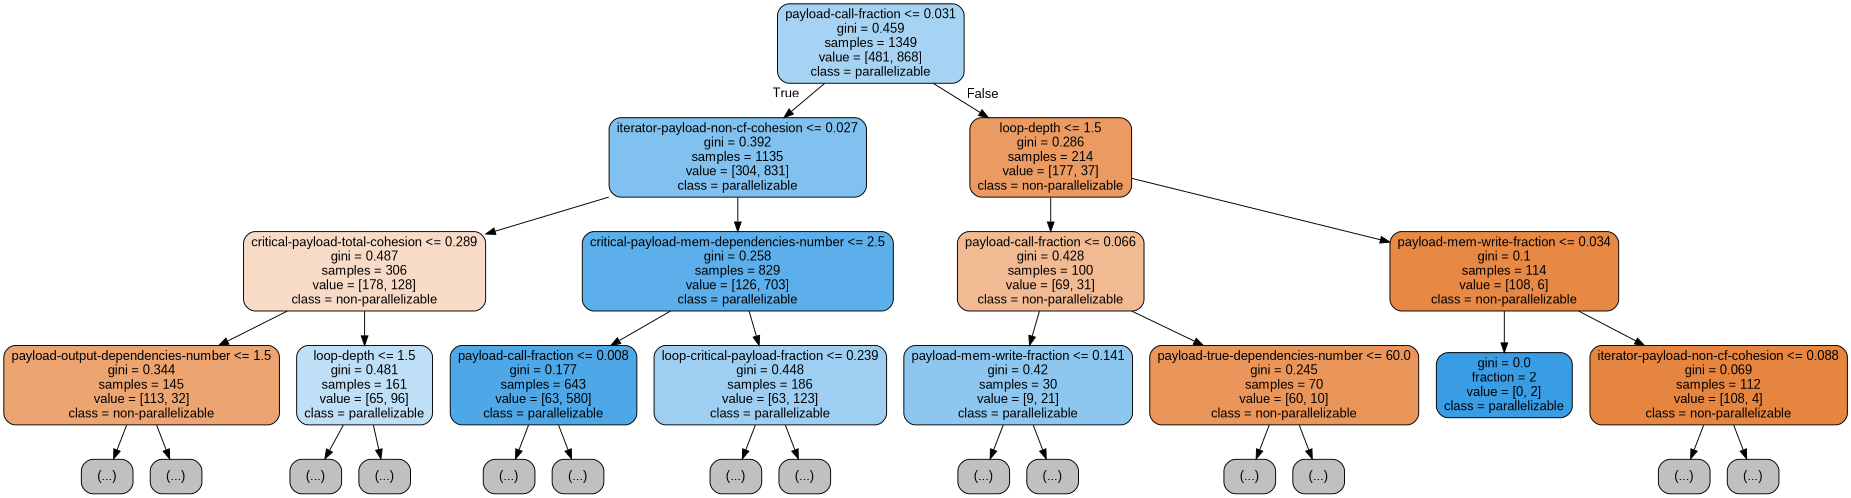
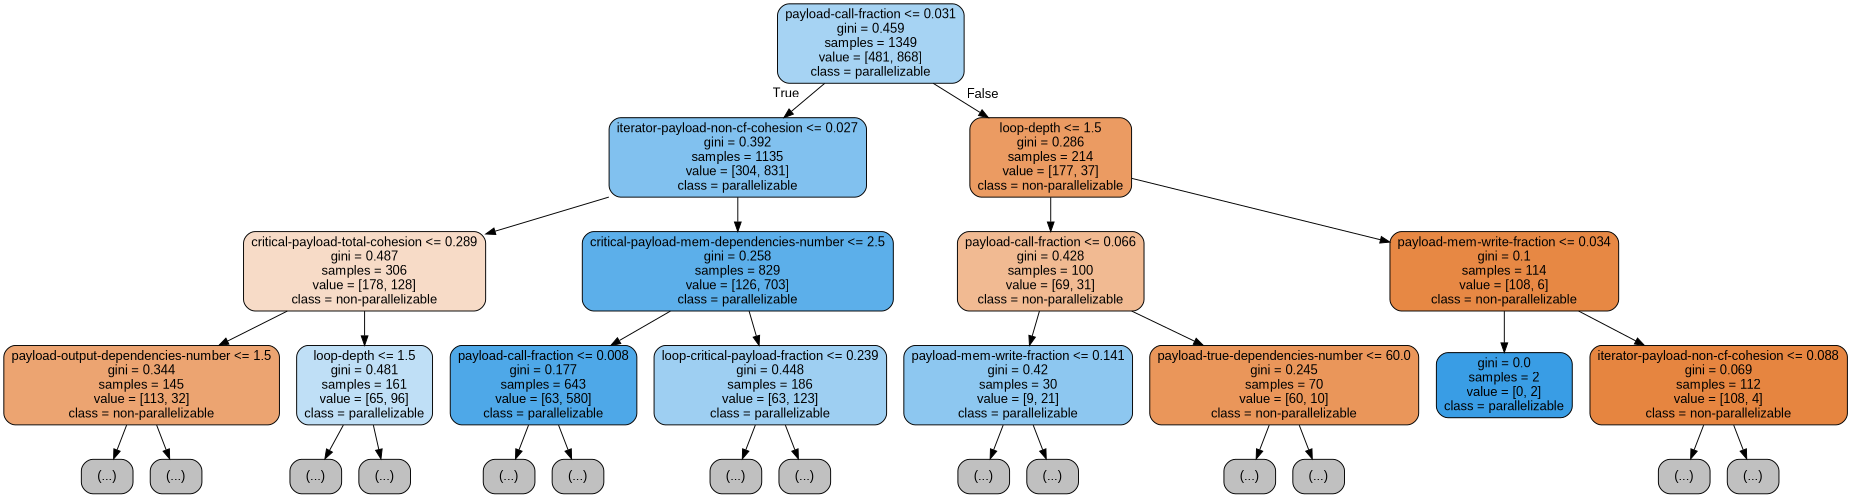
node "gini = 0.0 fraction = 2 value = [0, 2] class = parallelizable": label "gini = 0.0 fraction = 2 value = [0, 2] class = parallelizable" -> "gini = 0.0 samples = 2 value = [0, 2] class = parallelizable"
